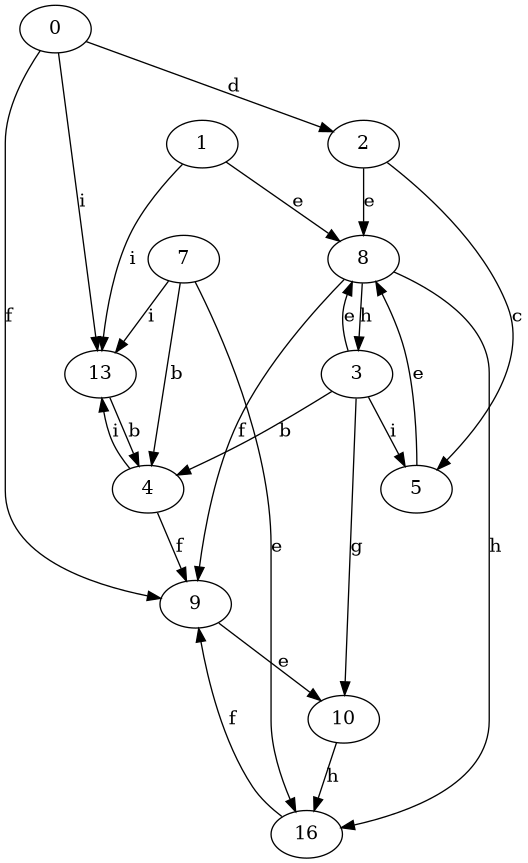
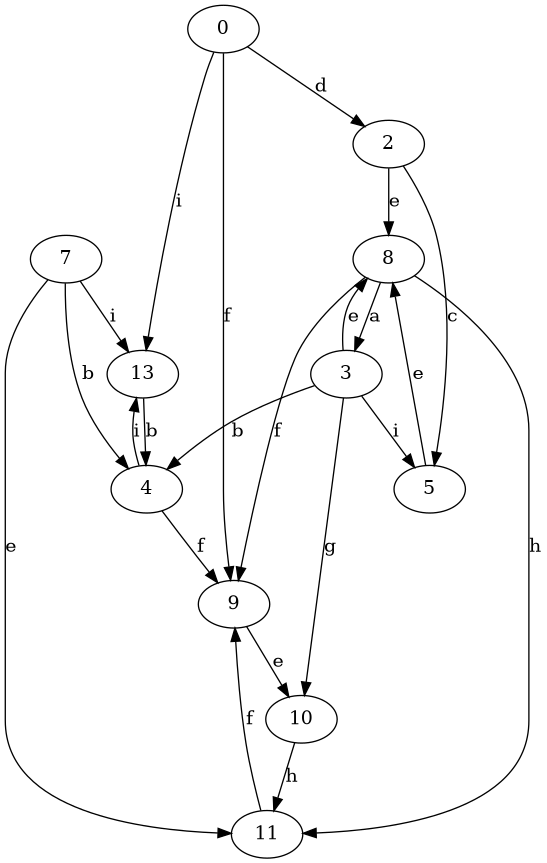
node "1": removed
edge "8" -> "3": label "h" -> "a"
node "16": label "16" -> "11"
